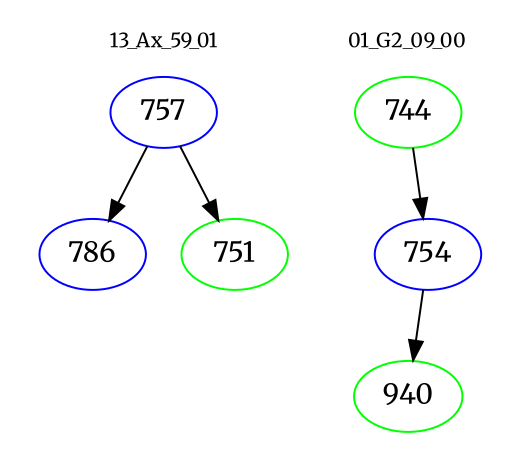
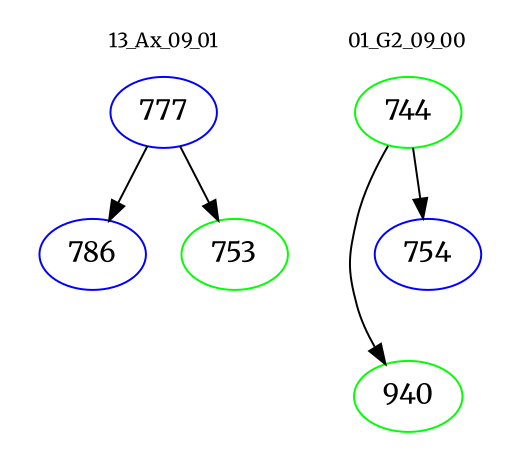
cluster "13_Ax_59_01": label "13_Ax_59_01" -> "13_Ax_09_01"
node "757": label "757" -> "777"
node "751": label "751" -> "753"
edge "754" -> "940": now "744" -> "940"
